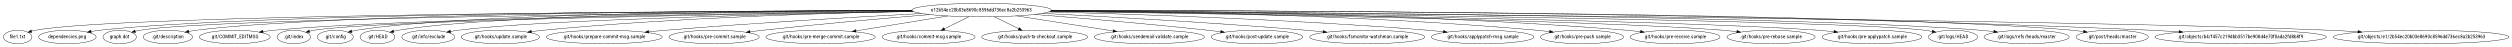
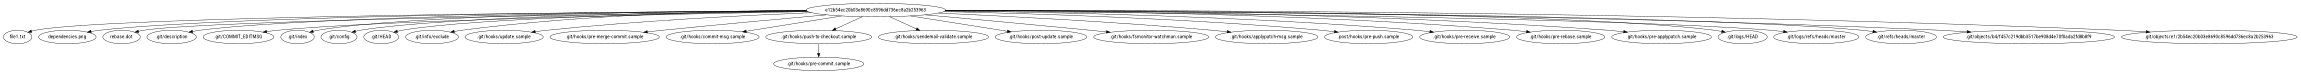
edge "e12b54ec20b03e8690c8596dd736ec8a2b253963" -> ".git/hooks/pre-commit.sample": now ".git/hooks/push-to-checkout.sample" -> ".git/hooks/pre-commit.sample"
node "graph.dot": label "graph.dot" -> "rebase.dot"
node ".git/hooks/prepare-commit-msg.sample": removed
node ".git/hooks/pre-push.sample": label ".git/hooks/pre-push.sample" -> ".post/hooks/pre-push.sample"
node ".git/post/heads/master": label ".git/post/heads/master" -> ".git/refs/heads/master"
